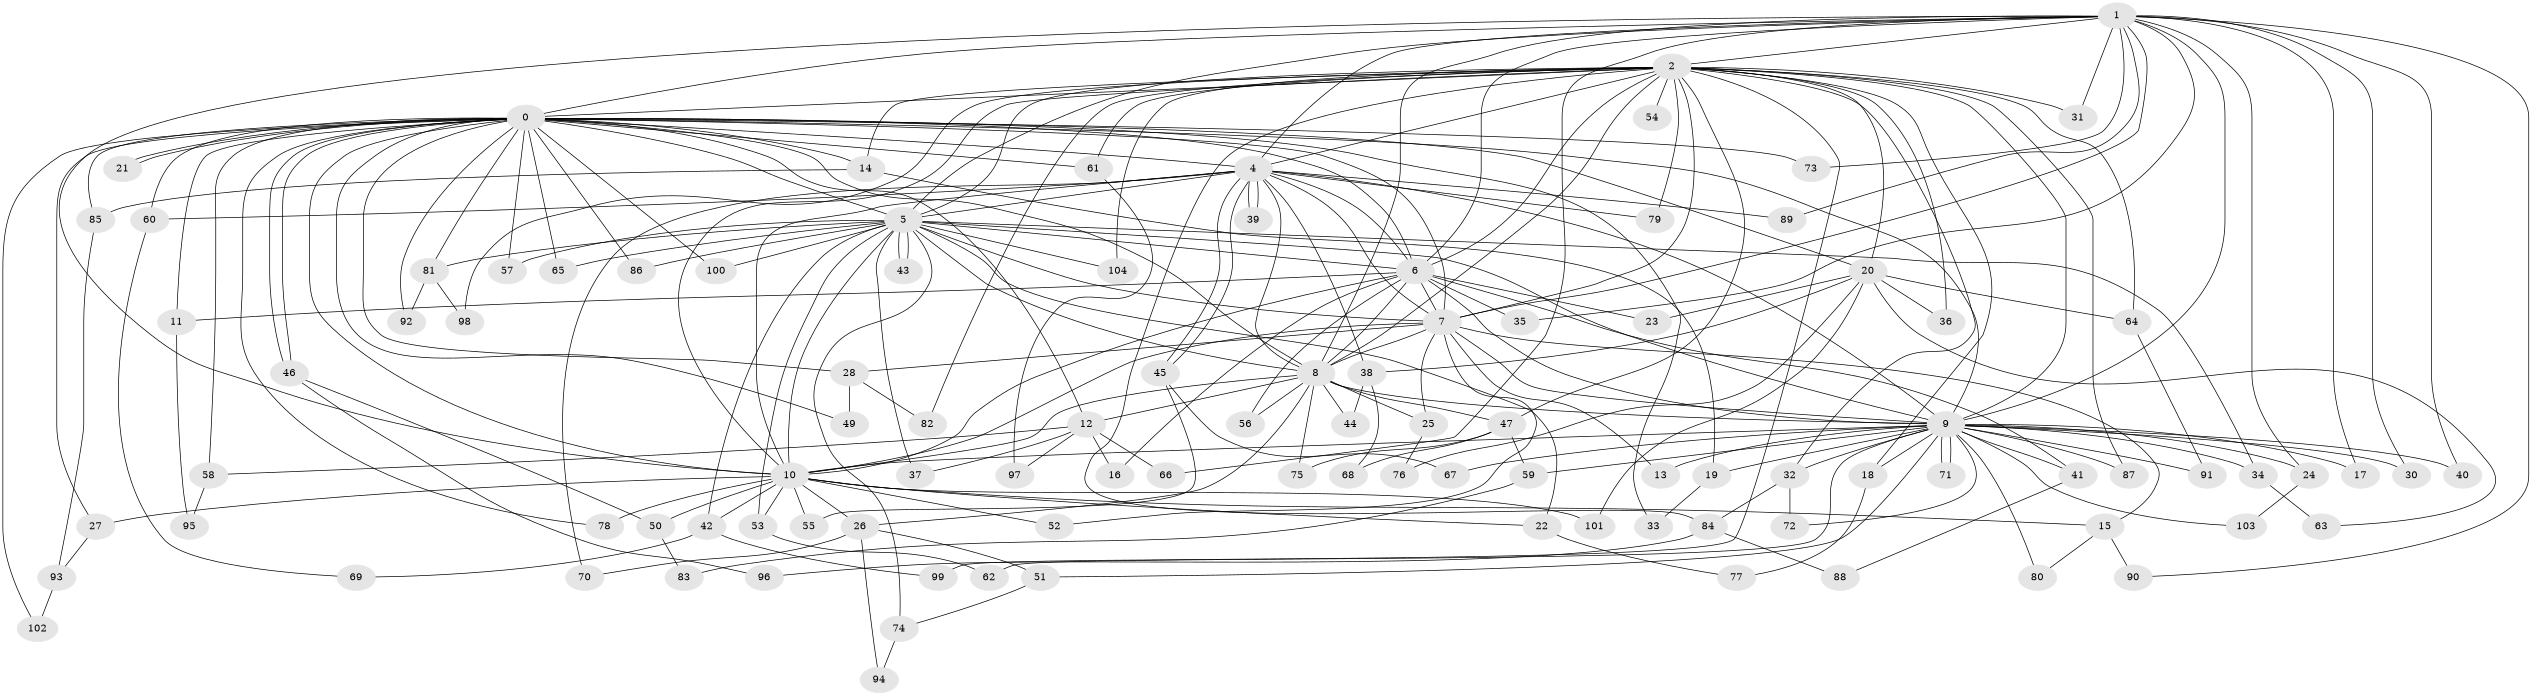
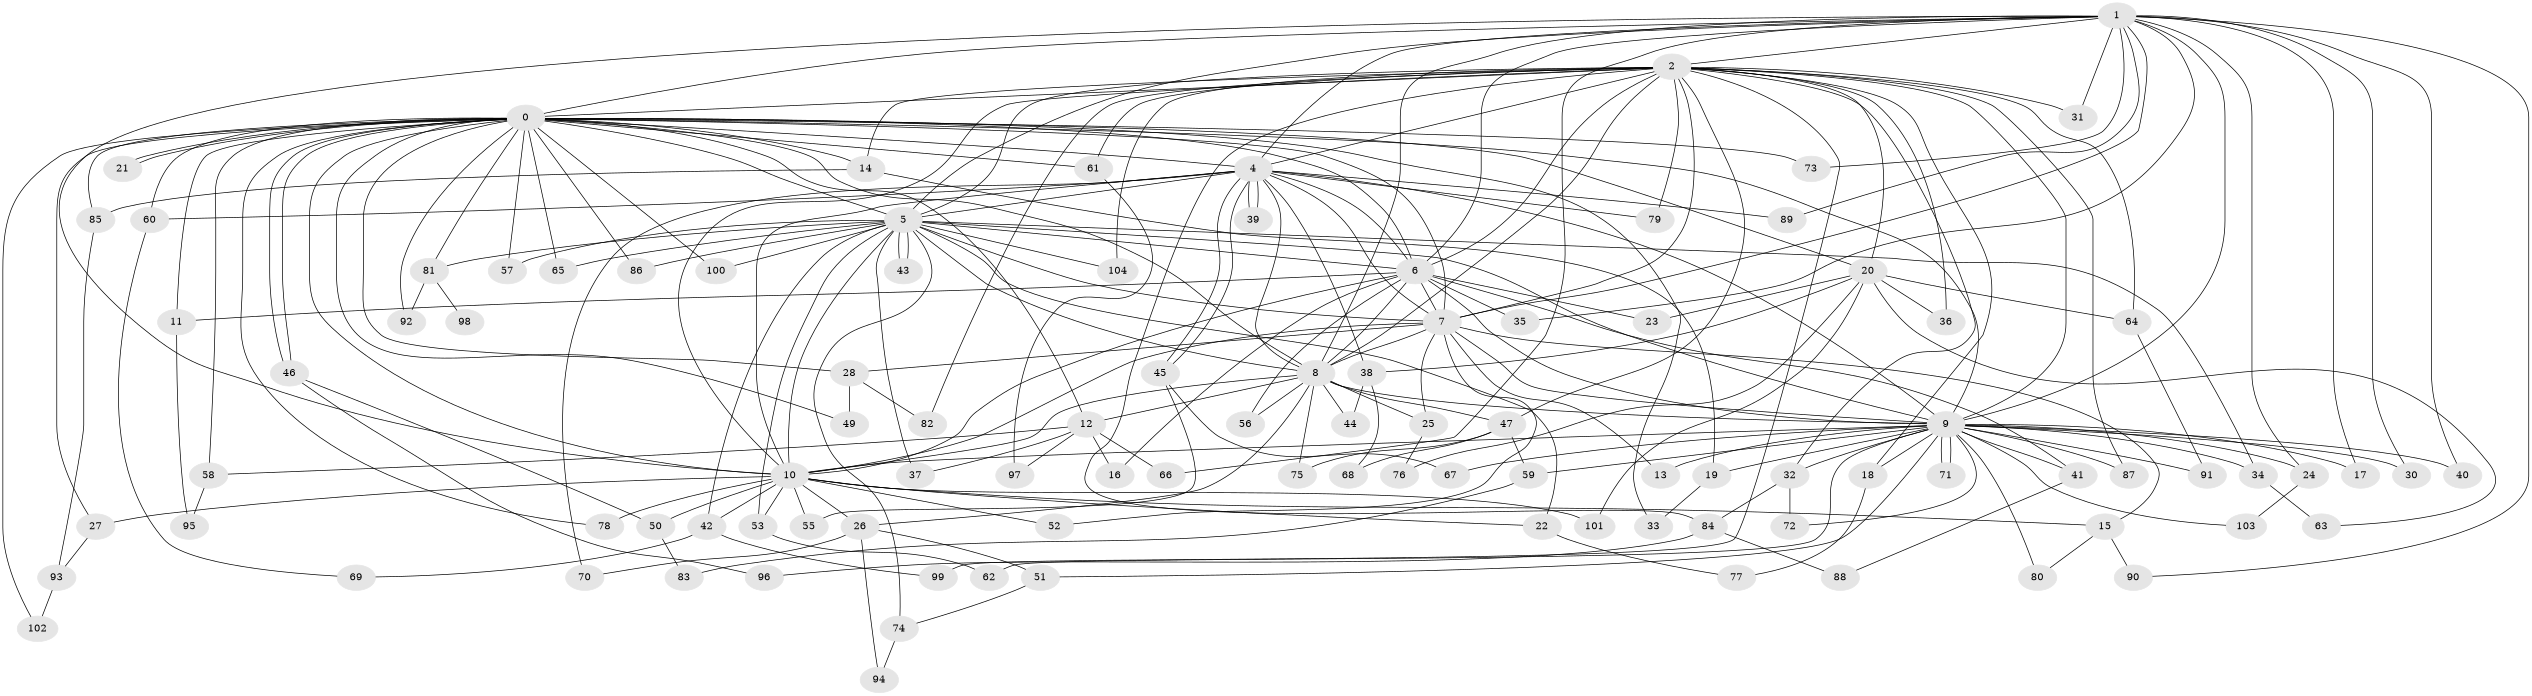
edge "2" -- "98": removed
node "54": removed
